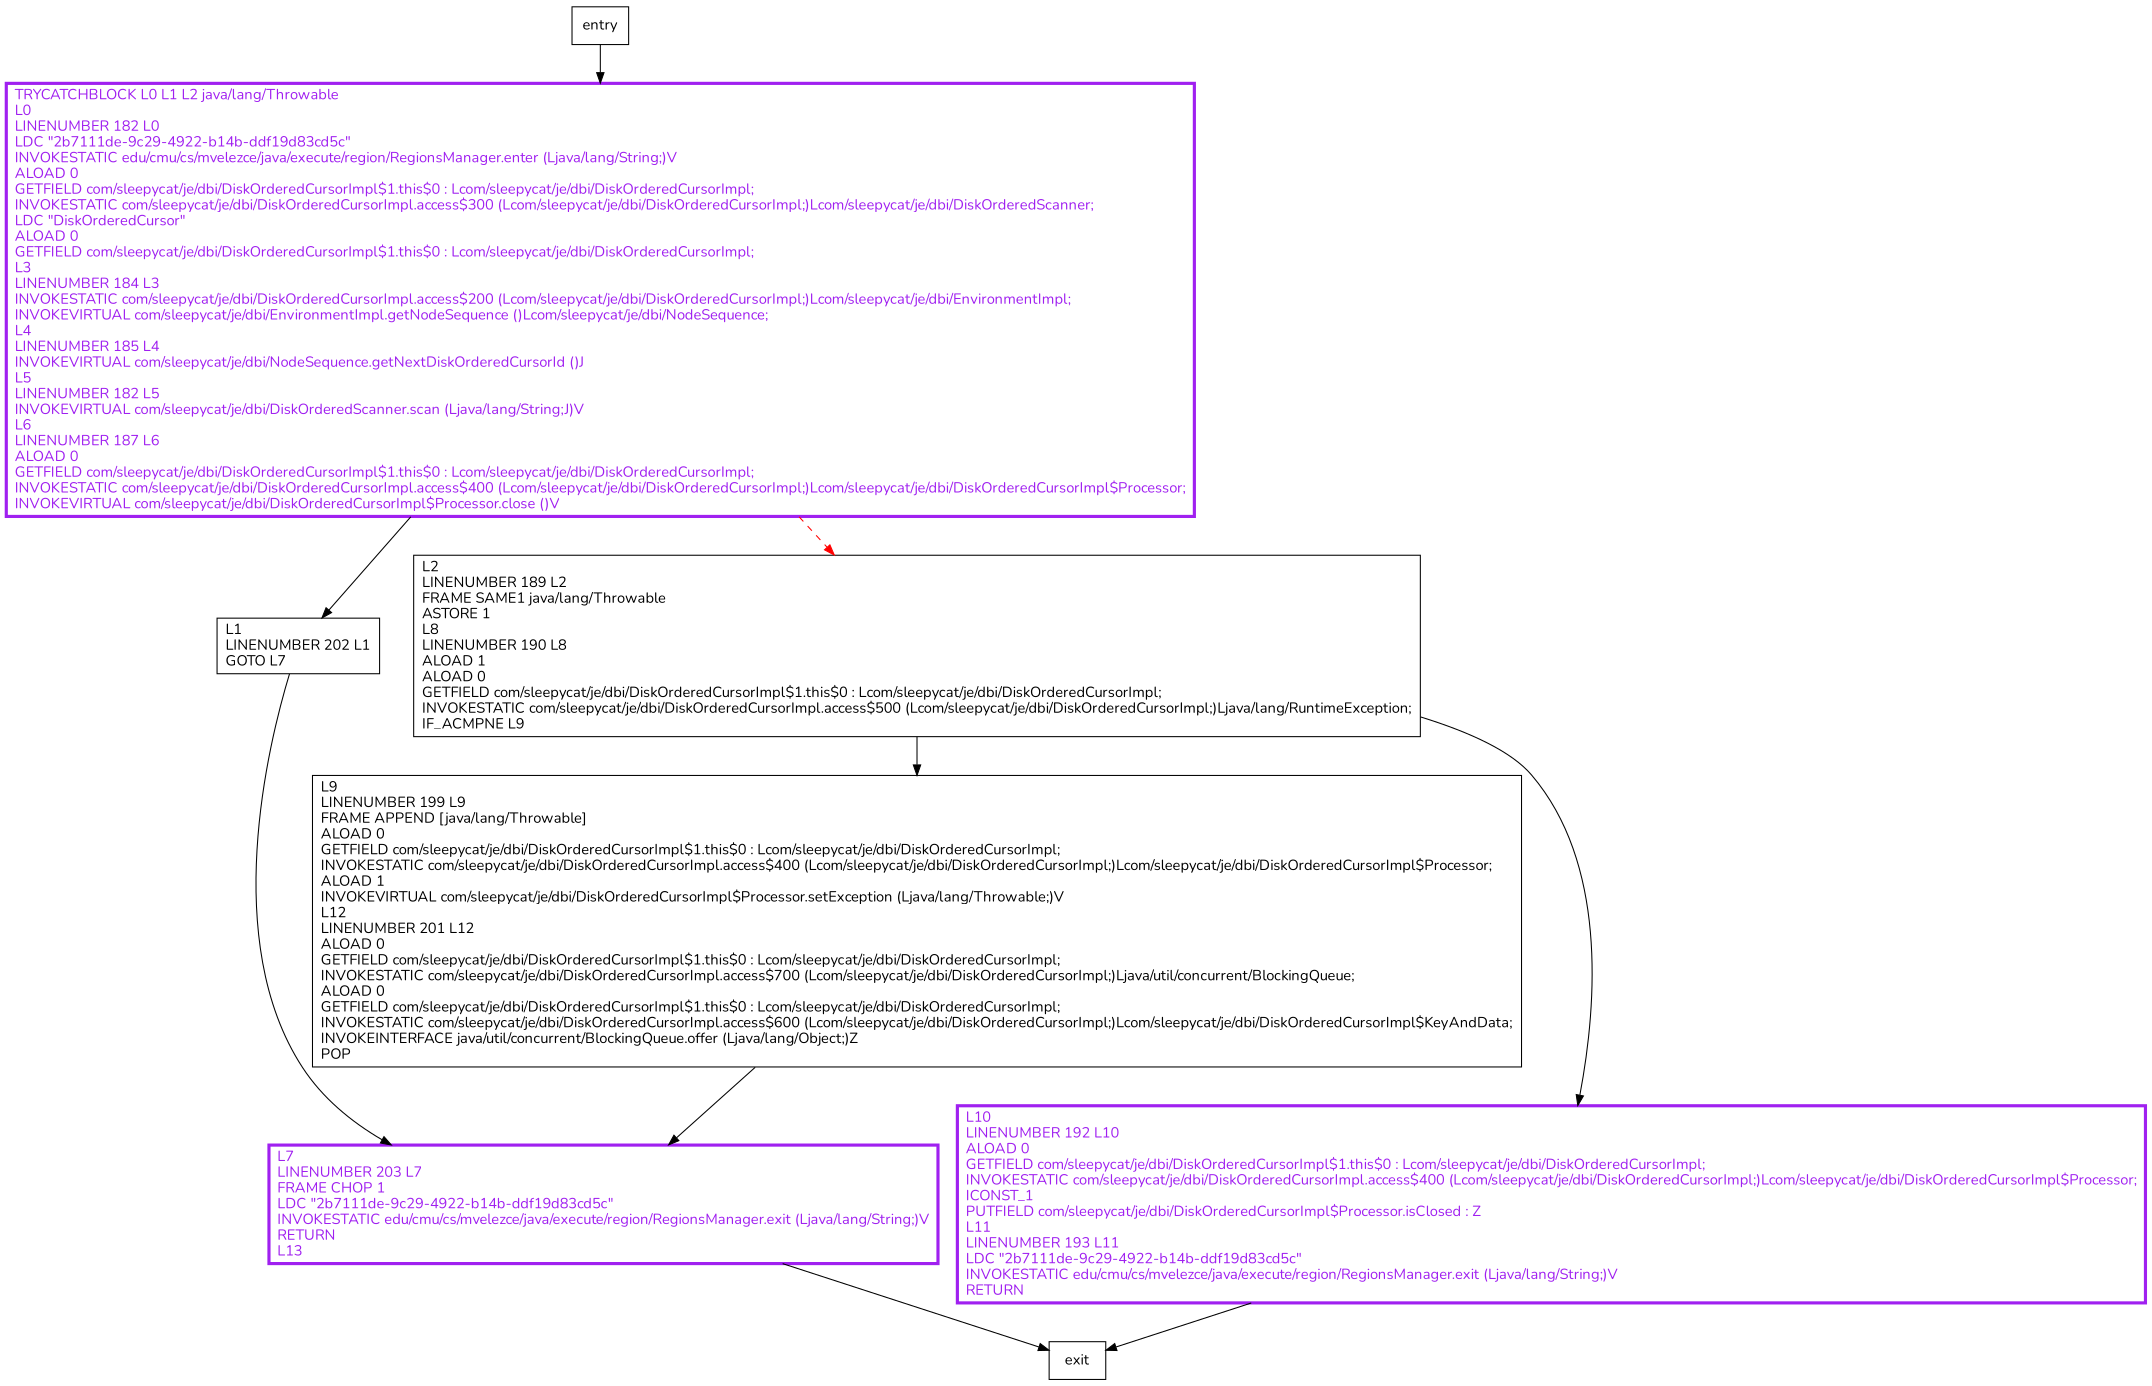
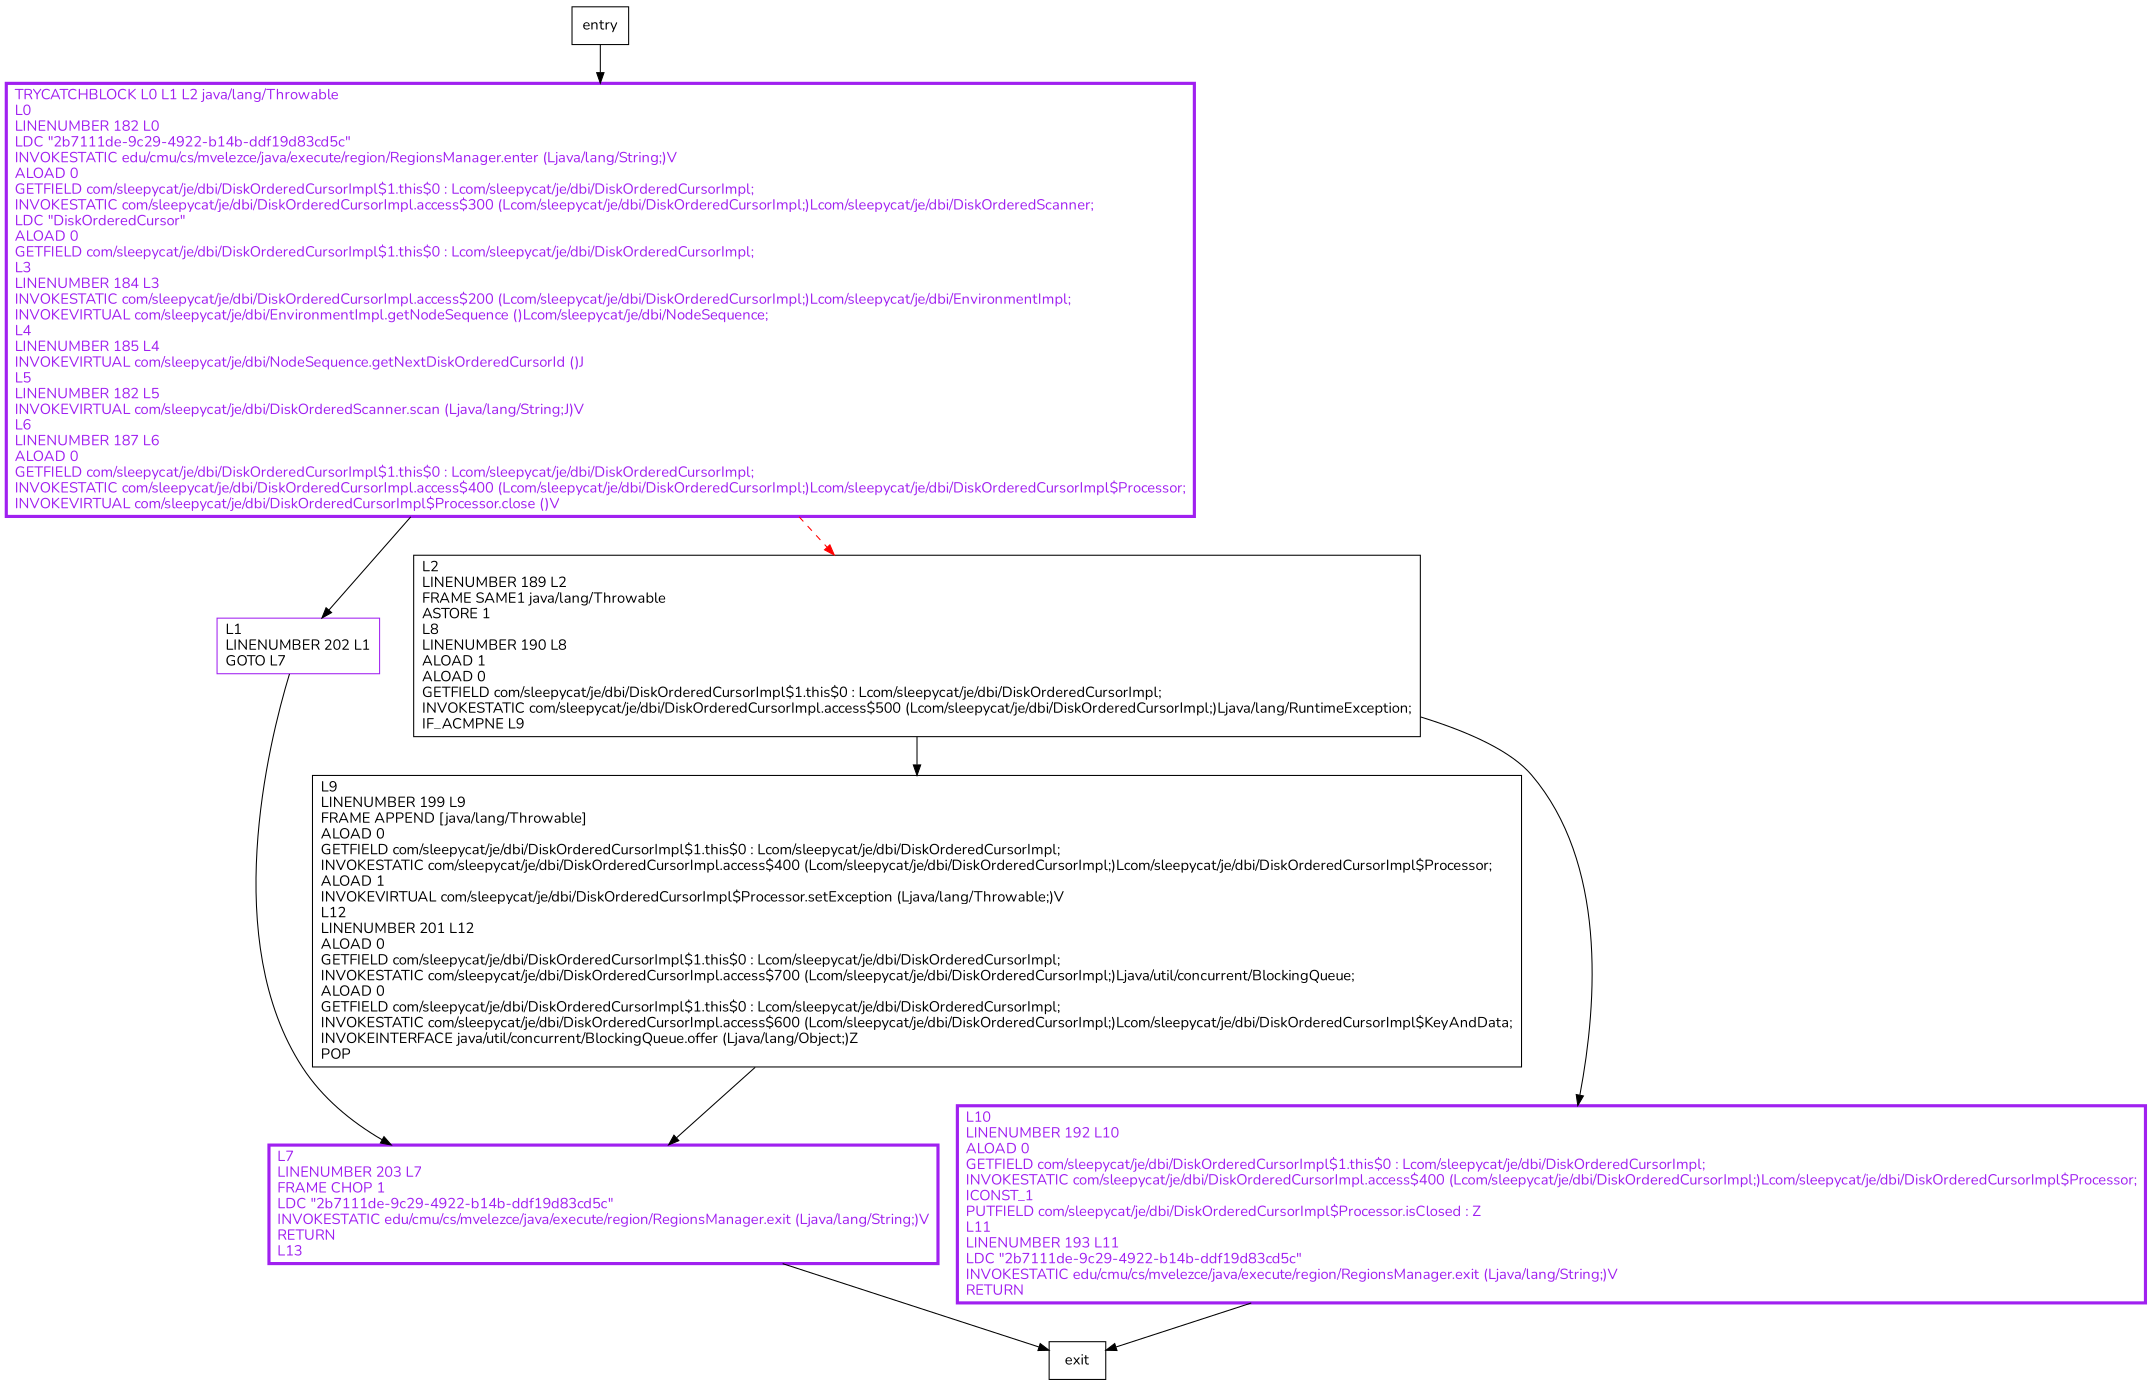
node "L1 LINENUMBER 202 L1 GOTO L7": color black -> purple
